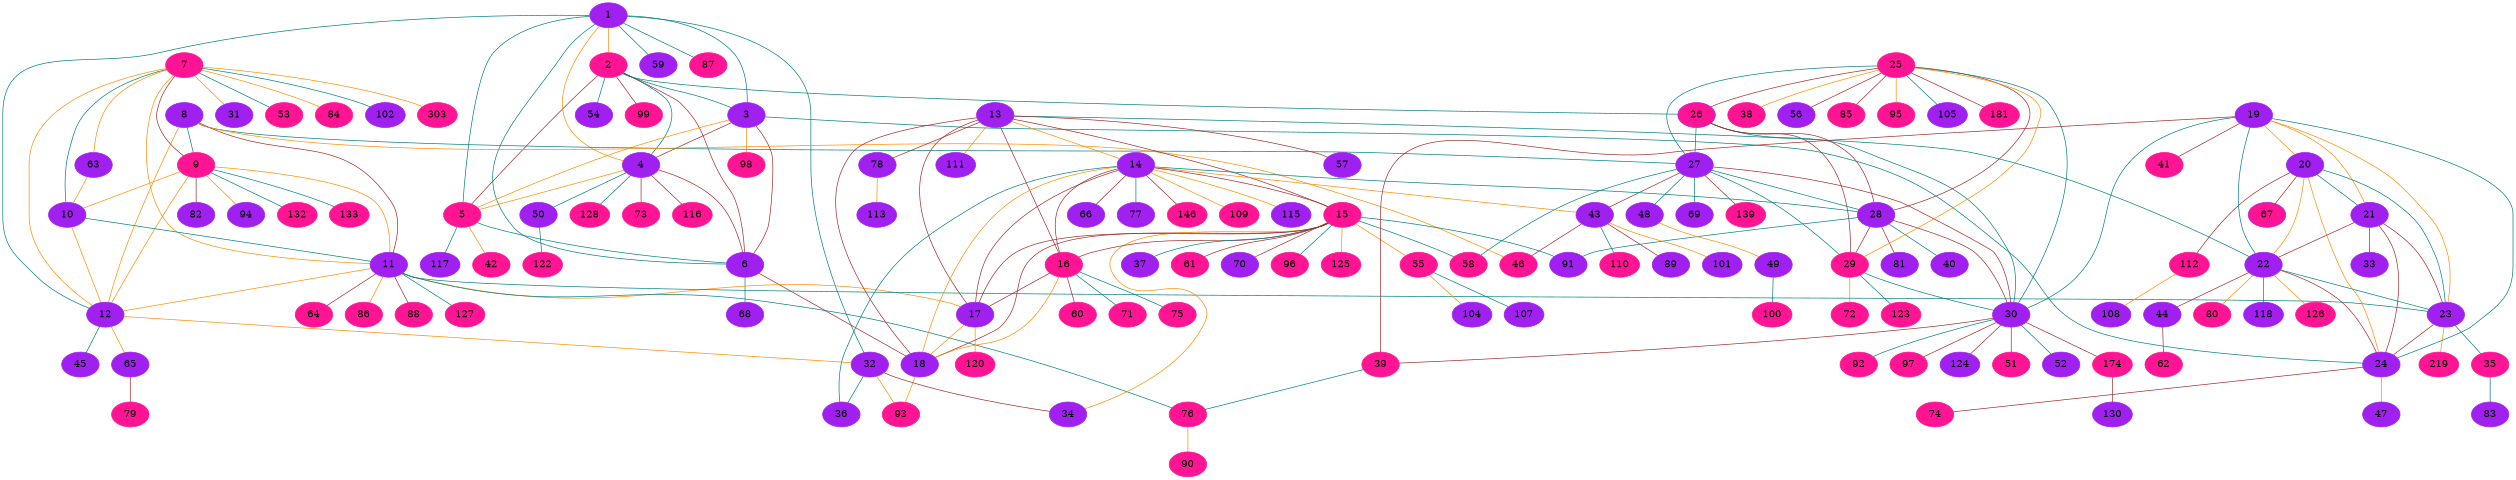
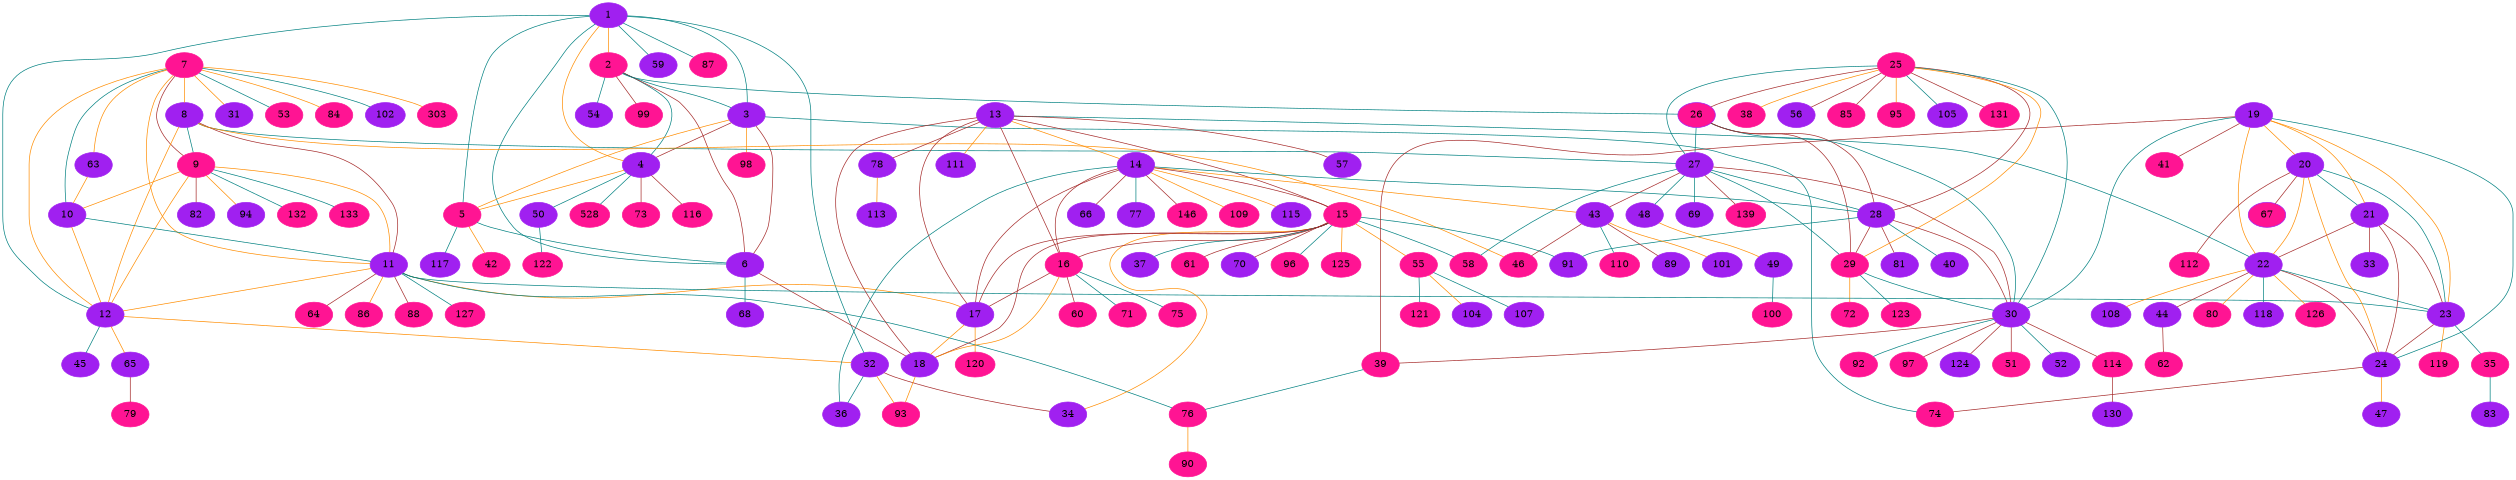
edge "7" -- "8": added
node "181": label "181" -> "131"
edge "3" -- "24": now "3" -- "74"
edge "2" -- "5": removed
edge "19" -- "22": color teal -> darkorange
edge "4" -- "6": removed
node "128": label "128" -> "528"
edge "14" -- "18": removed
edge "112" -- "108": now "22" -- "108"
node "121": added
node "174": label "174" -> "114"
node "219": label "219" -> "119"
